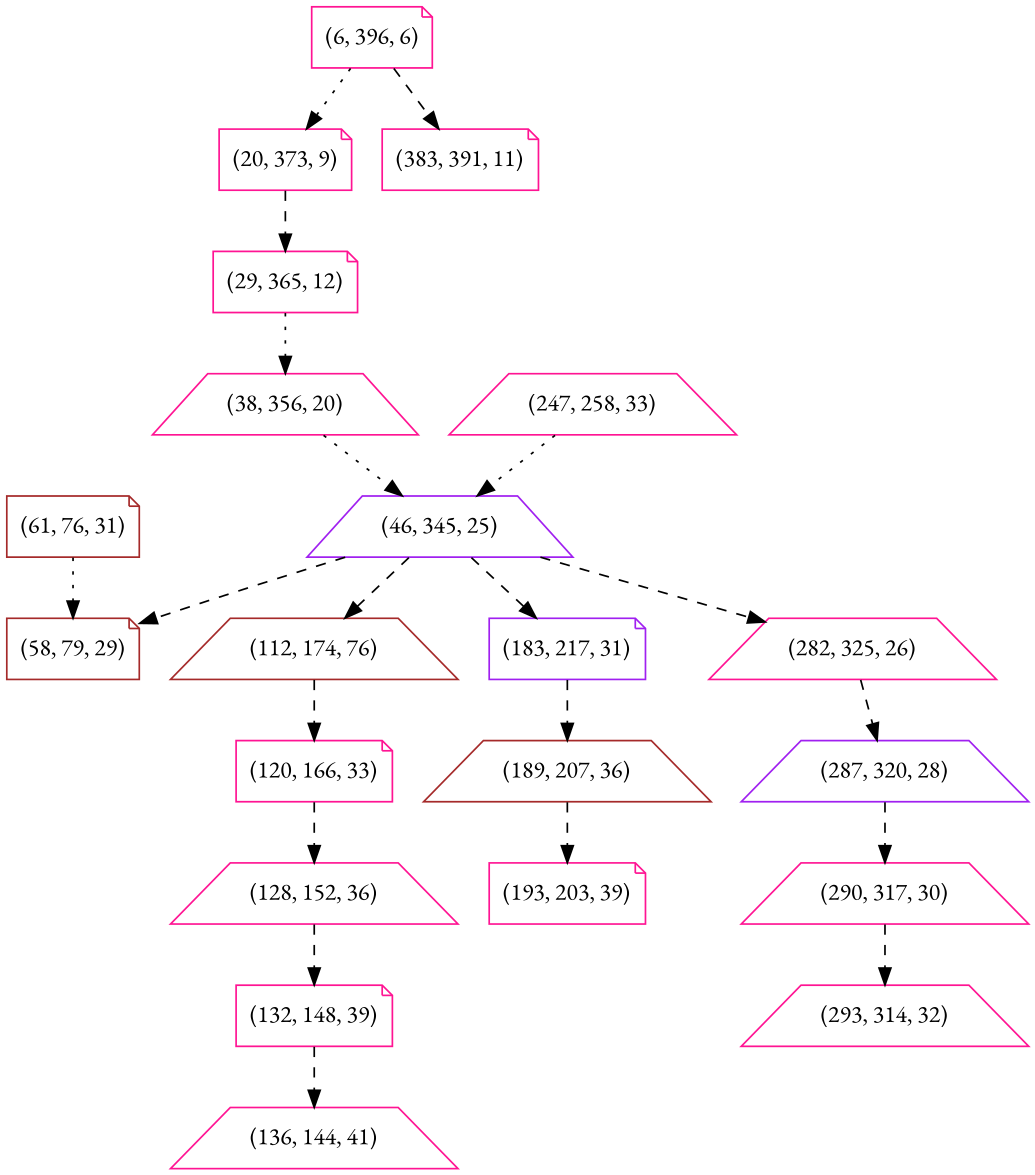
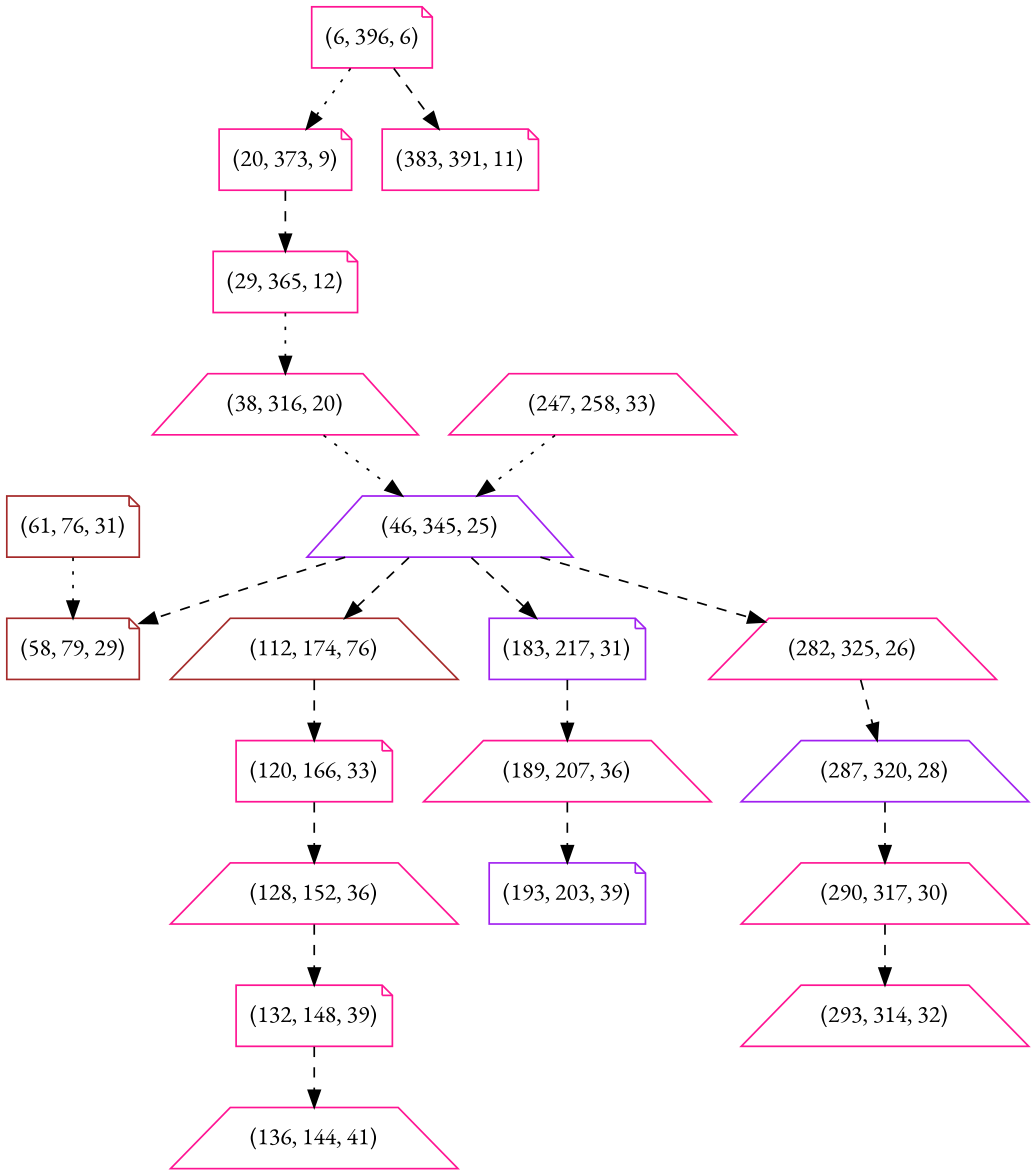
node "(38, 356, 20)": label "(38, 356, 20)" -> "(38, 316, 20)"
node "(189, 207, 36)": color brown -> deeppink
node "(193, 203, 39)": color deeppink -> purple
